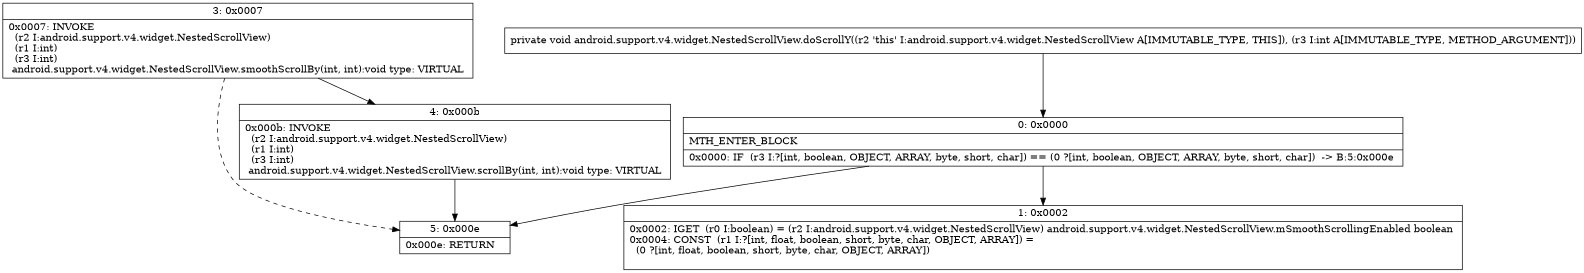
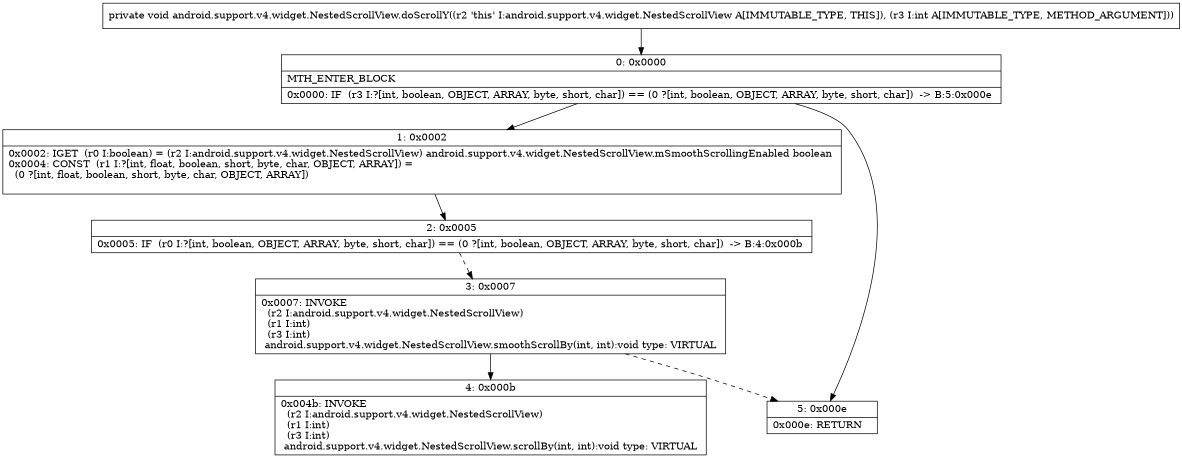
node "4: 0x000b": text "0x000b: INVOKE" -> "0x004b: INVOKE"
edge "4: 0x000b" -> "5: 0x000e": removed
node "2: 0x0005": added
